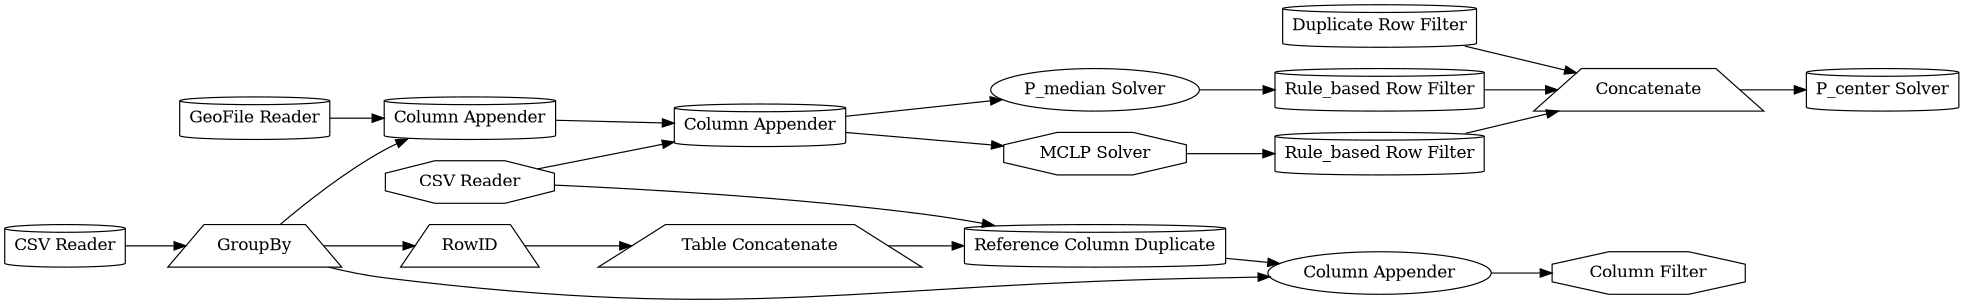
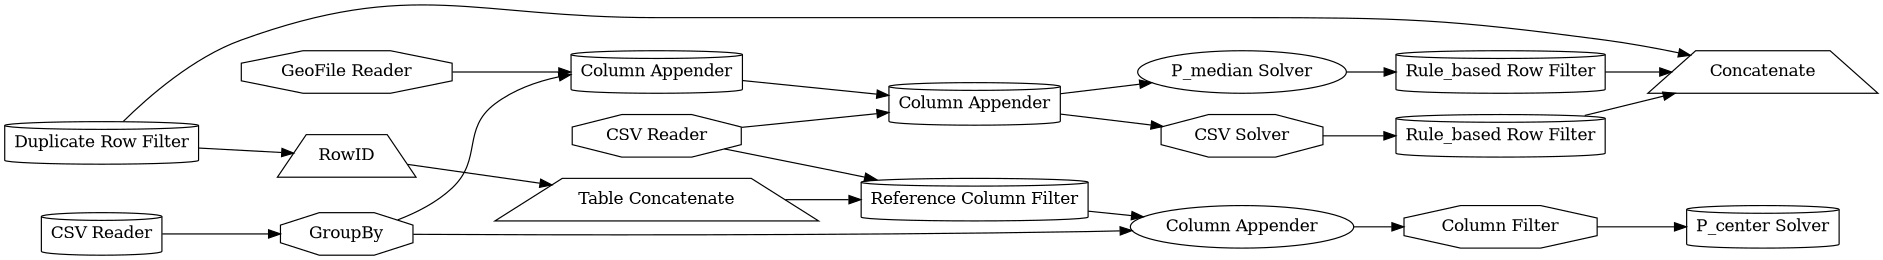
edge "Concatenate" -> "P_center Solver": now "Column Filter" -> "P_center Solver"
node "GeoFile Reader": shape cylinder -> octagon
node "MCLP Solver": label "MCLP Solver" -> "CSV Solver"
node "GroupBy": shape trapezium -> octagon
edge "GroupBy" -> "RowID": now "Duplicate Row Filter" -> "RowID"
node "Reference Column Duplicate": label "Reference Column Duplicate" -> "Reference Column Filter"
